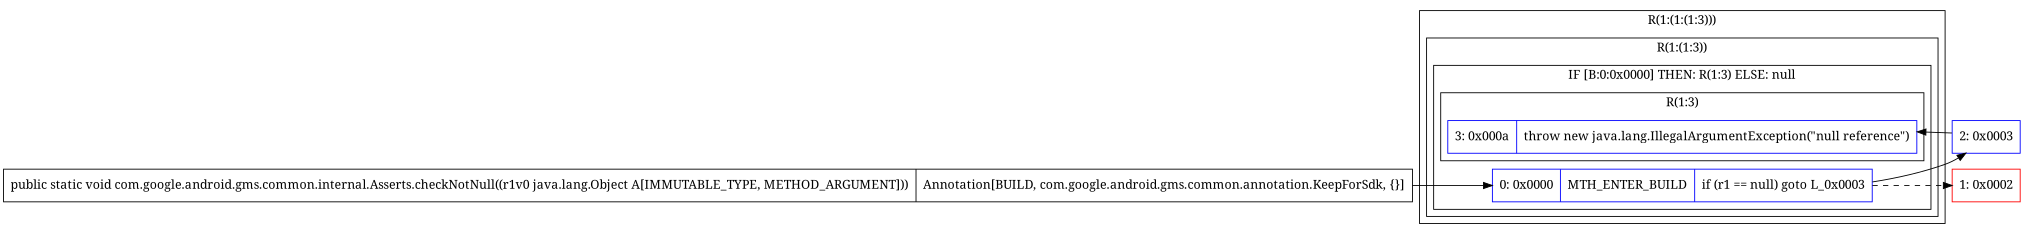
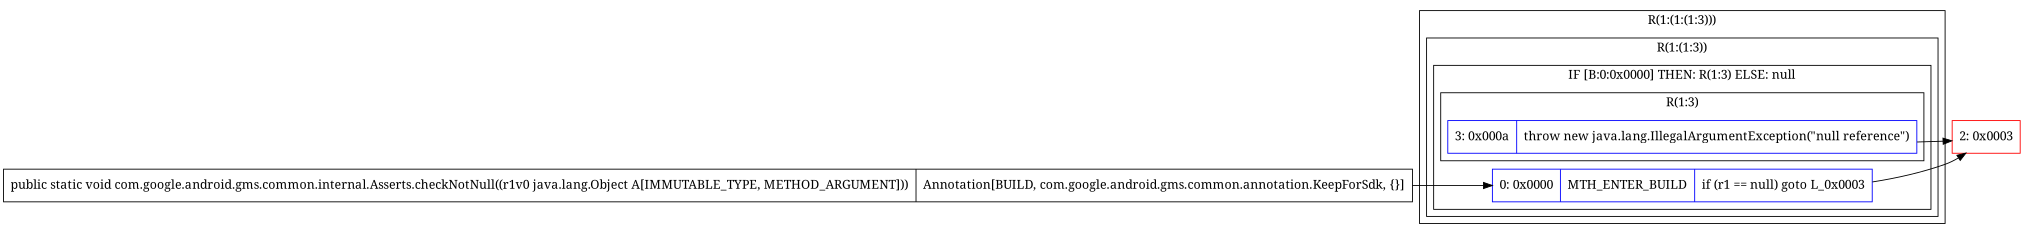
edge "2: 0x0003" -> "3: 0x000a": reversed
node "2: 0x0003": color blue -> red
node "1: 0x0002": removed
